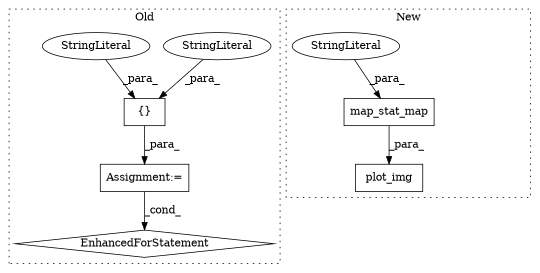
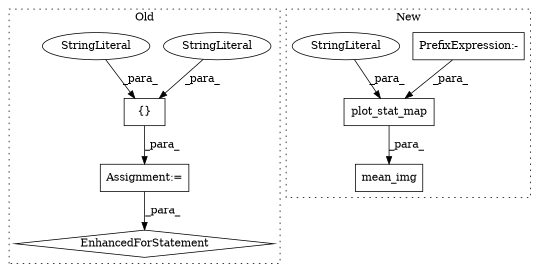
node "PrefixExpression:-": added
node "map_stat_map": label "map_stat_map" -> "plot_stat_map"
node "plot_img": label "plot_img" -> "mean_img"
edge "Assignment:=" -> "EnhancedForStatement": label "_cond_" -> "_para_"
